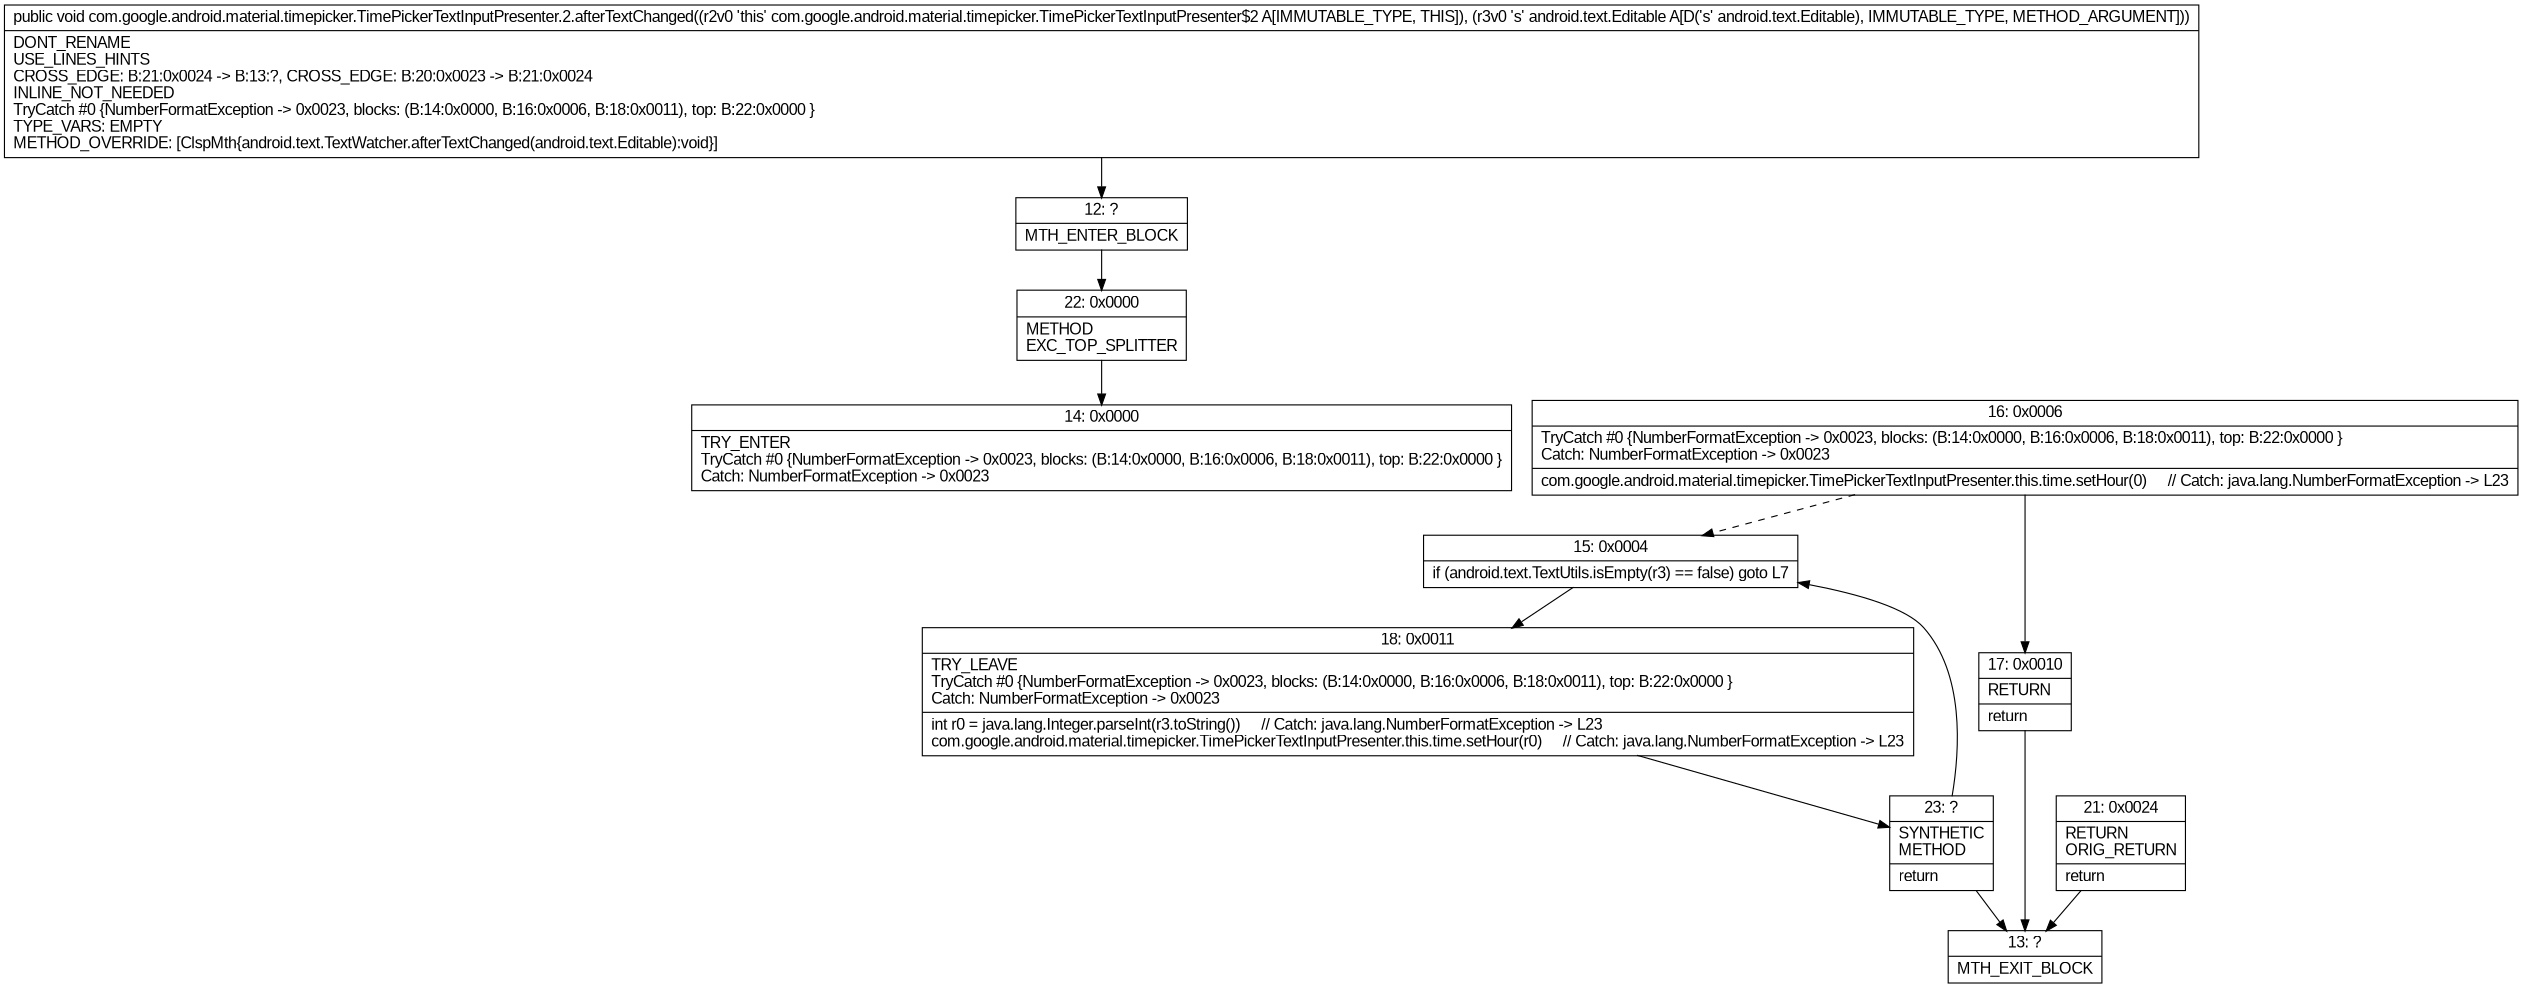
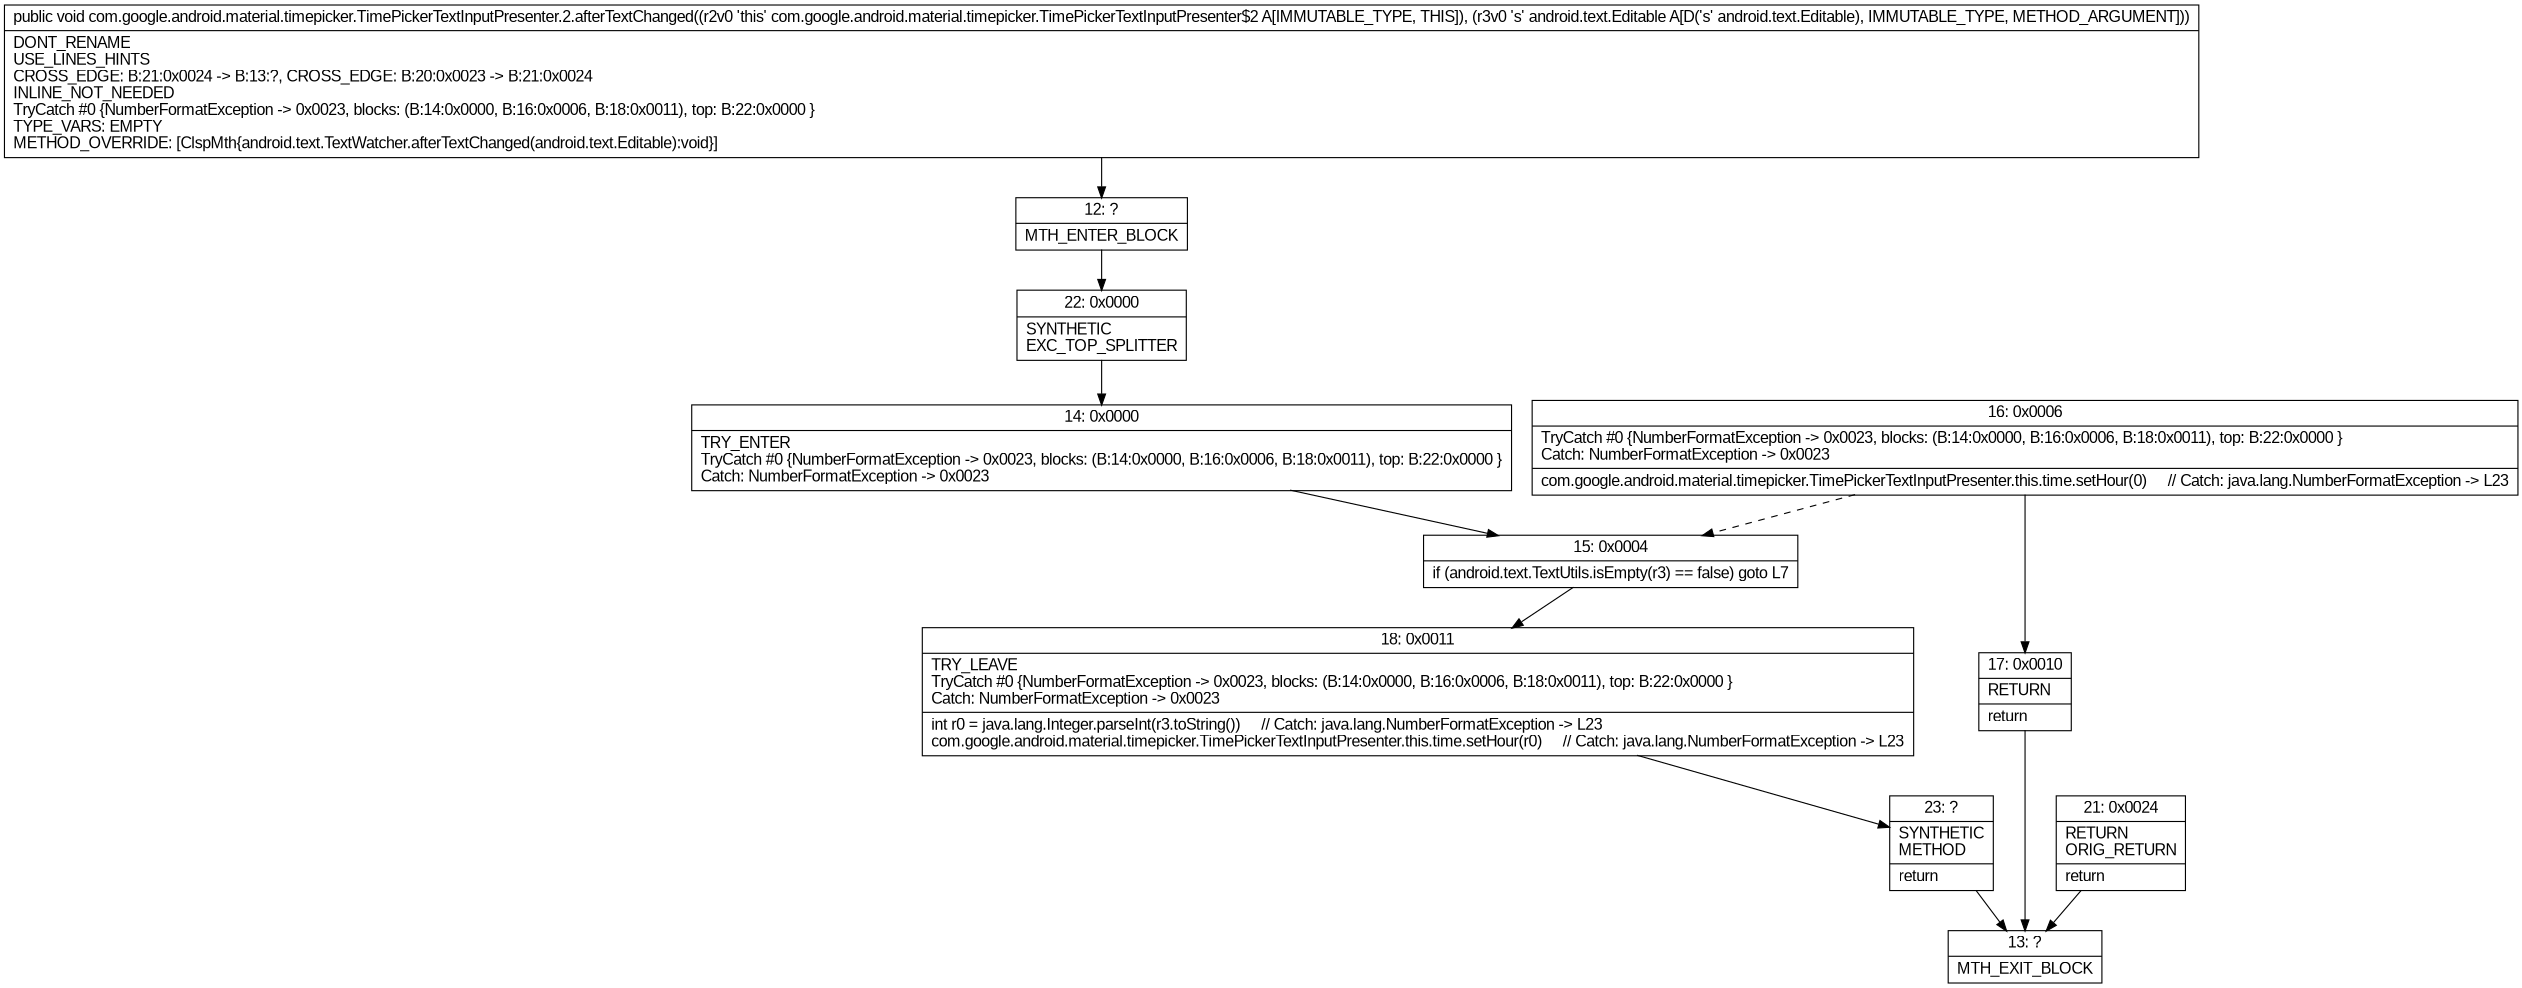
node "22: 0x0000": text "METHOD" -> "SYNTHETIC"
edge "23: ?" -> "15: 0x0004": now "14: 0x0000" -> "15: 0x0004"
